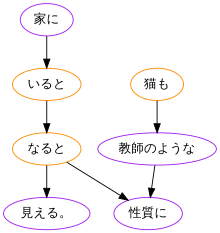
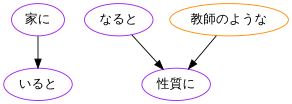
node "いると": color darkorange -> purple
node "猫も": removed
edge "いると" -> "なると": removed
node "なると": color darkorange -> purple
node "教師のような": color purple -> darkorange
node "見える。": removed
